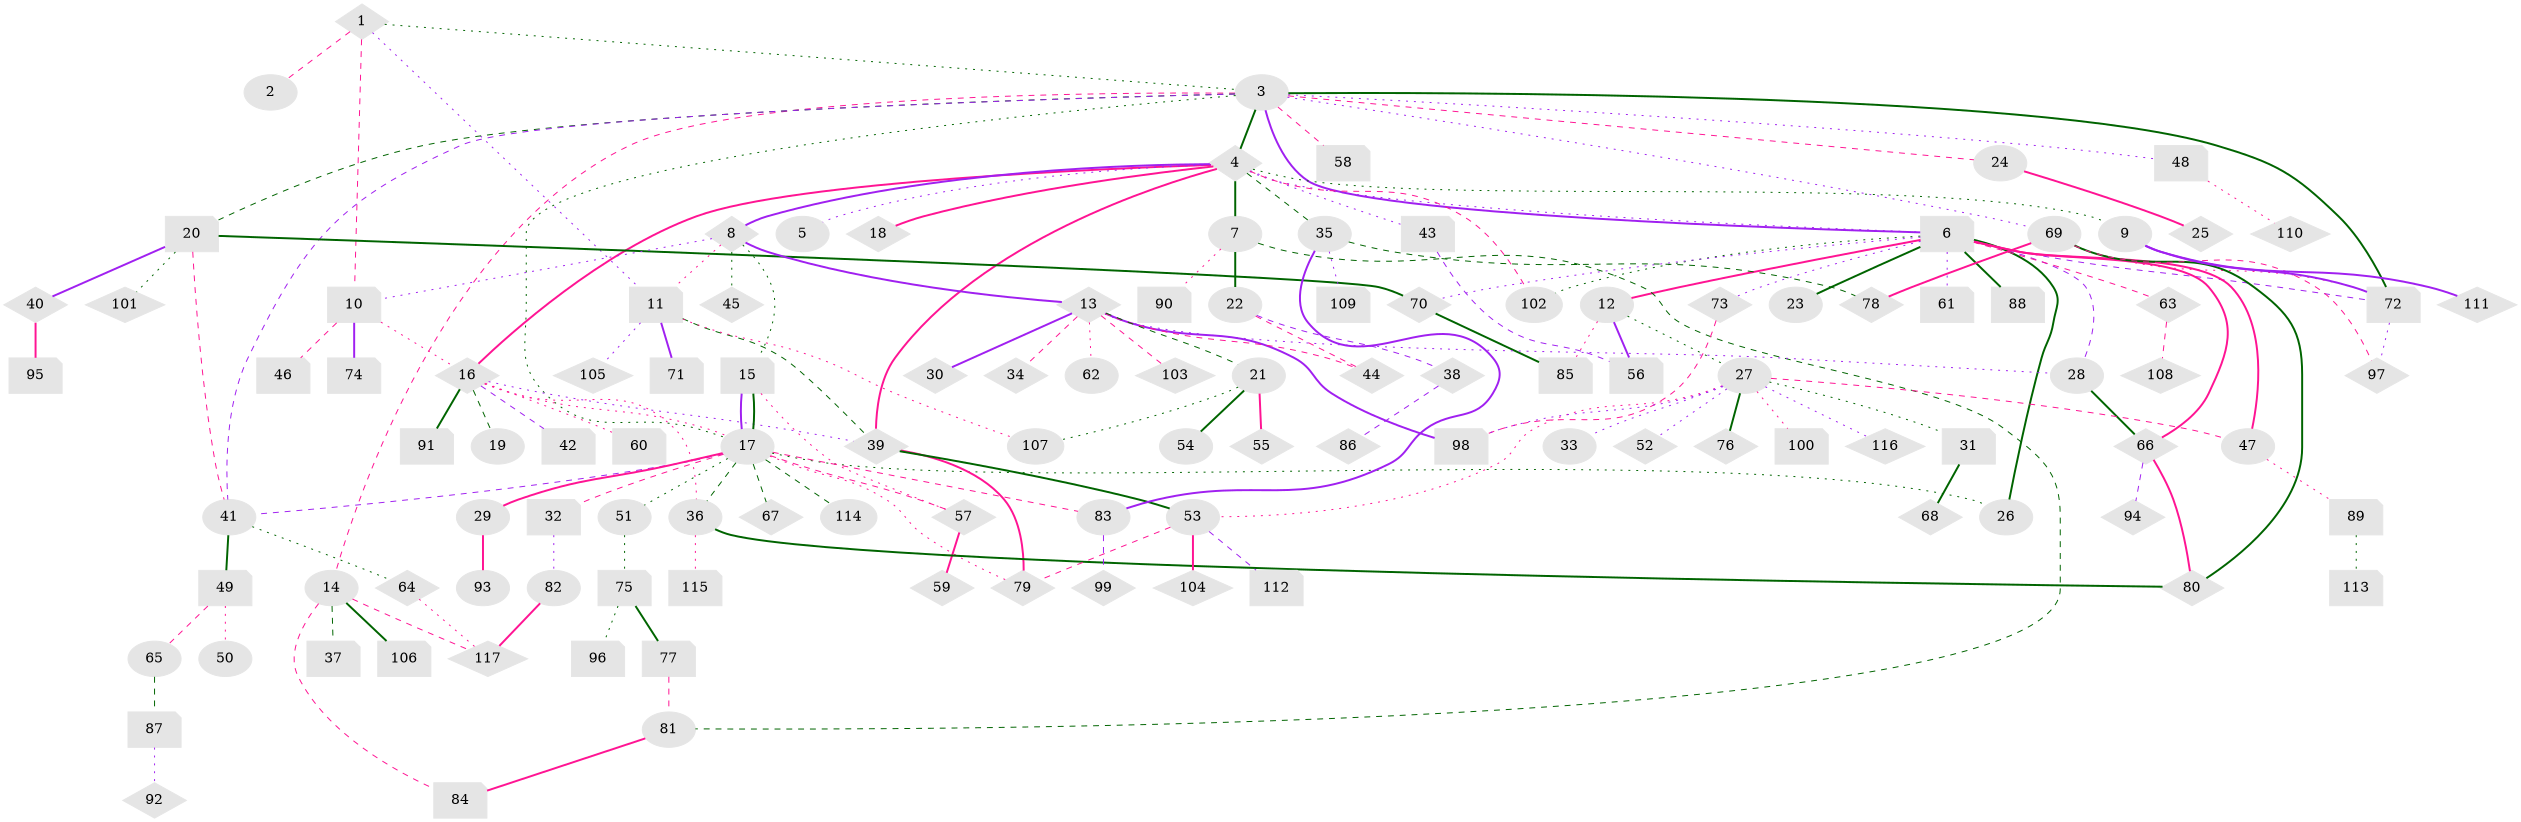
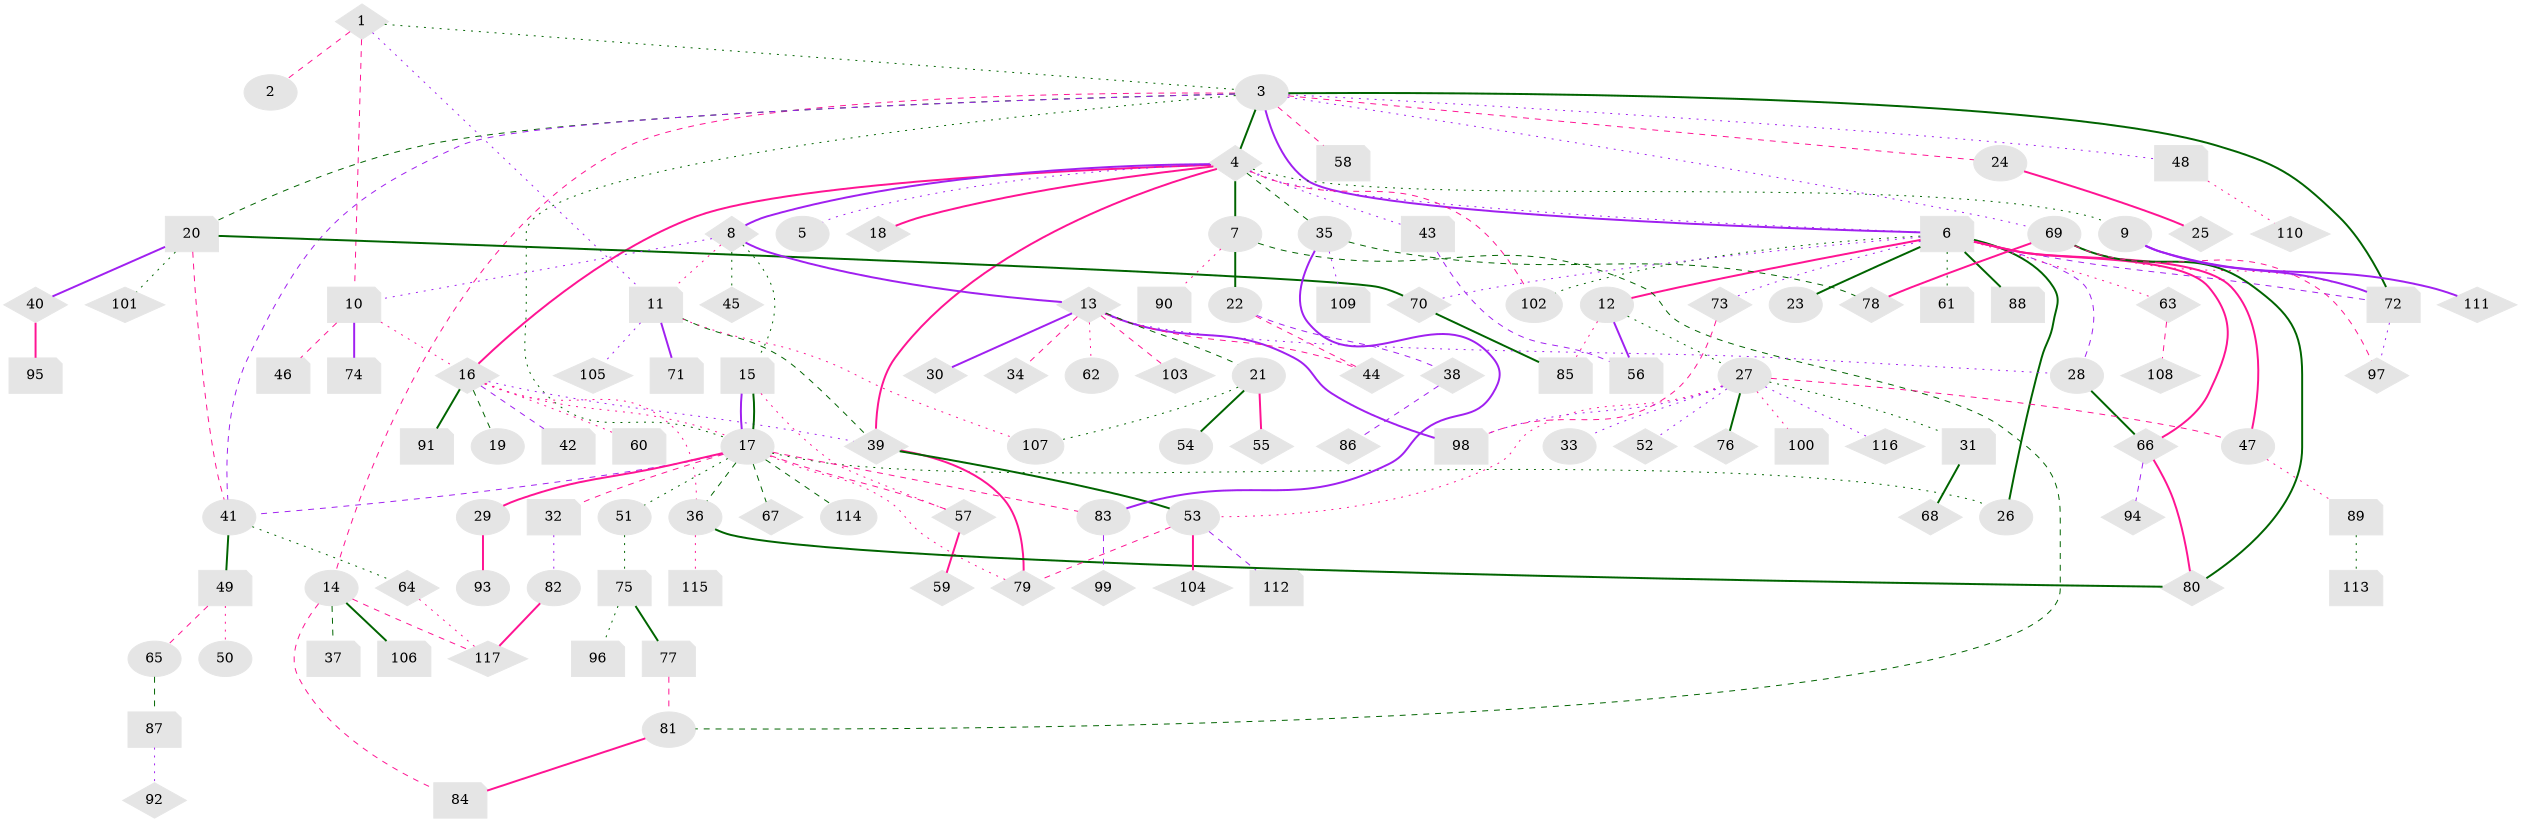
edge "6" -- "61": color purple -> darkgreen
edge "6" -- "63": style dashed -> dotted
